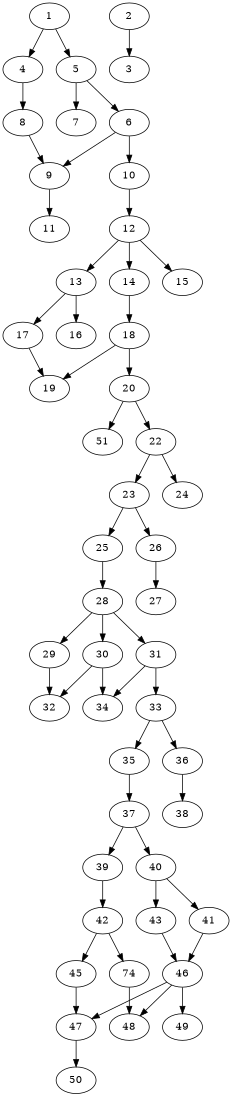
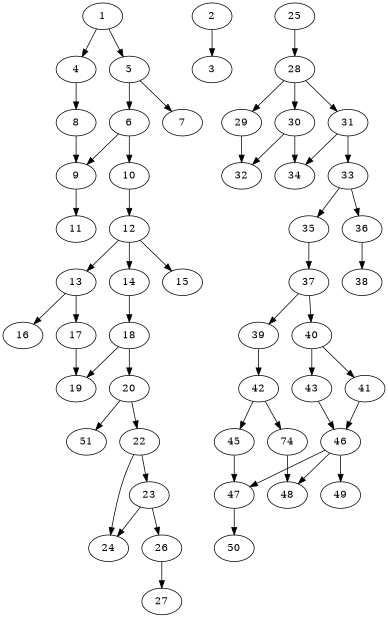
edge "23" -> "25": now "23" -> "24"
